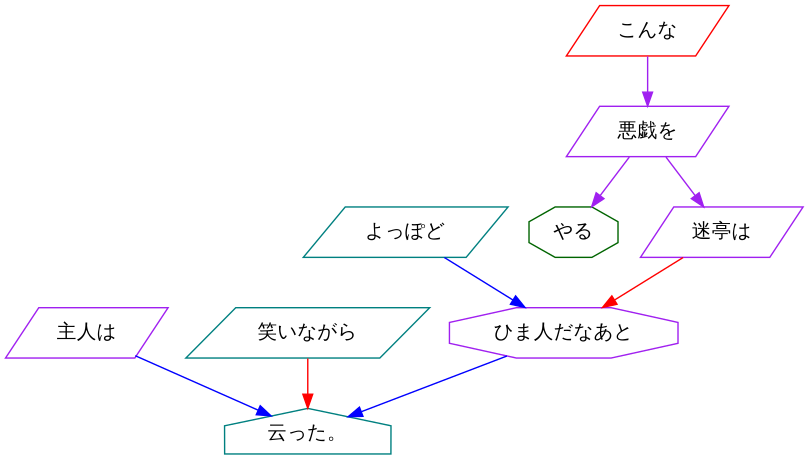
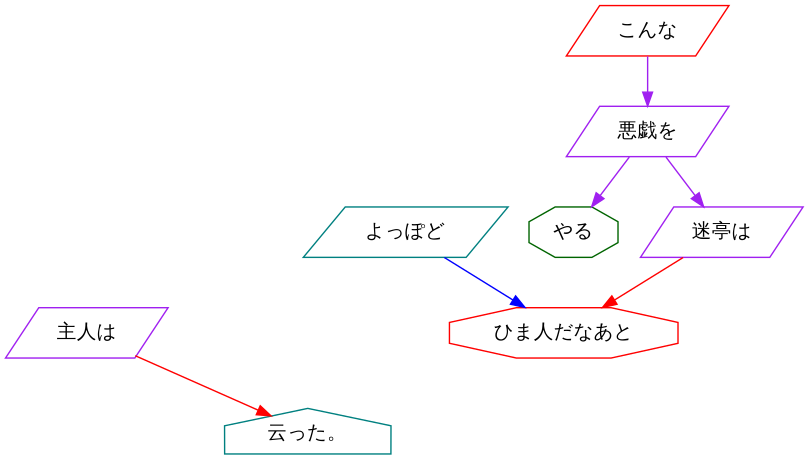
node "笑いながら": removed
node "ひま人だなあと": color purple -> red
edge "主人は" -> "云った。": color blue -> red
edge "ひま人だなあと" -> "云った。": removed
